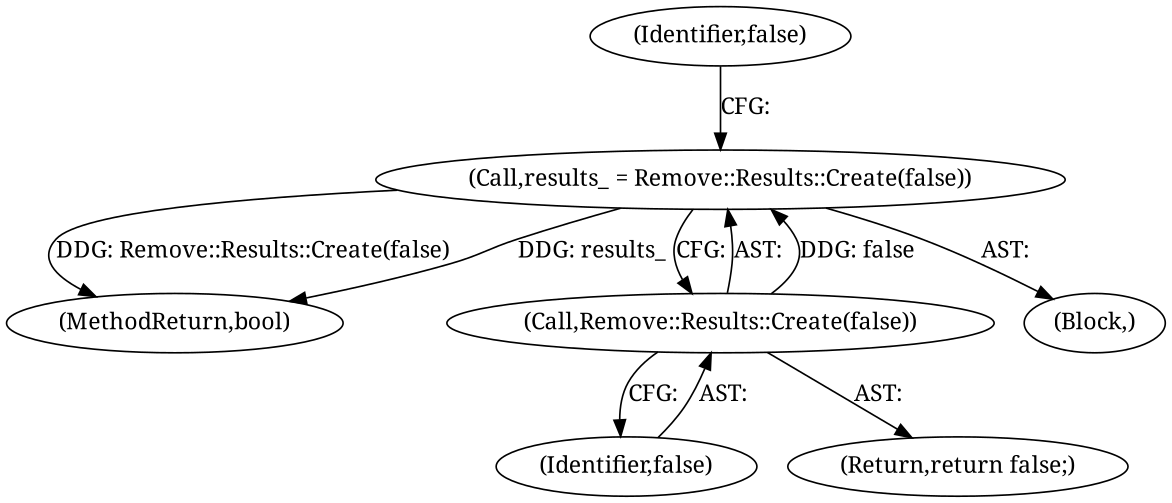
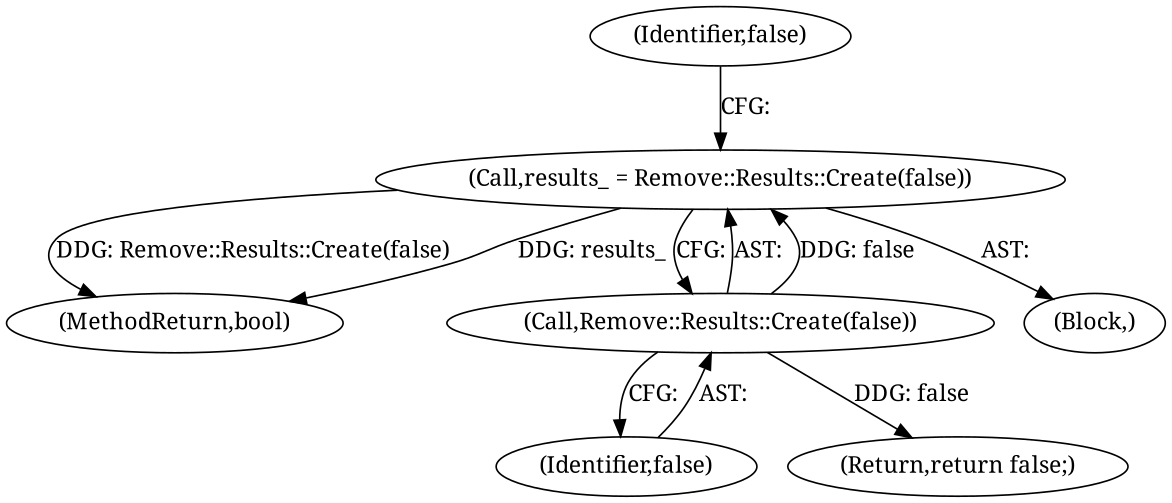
edge "(Call,Remove::Results::Create(false))" -> "(Return,return false;)": label "AST: " -> "DDG: false"
